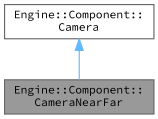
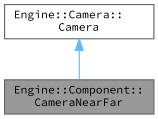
node "Engine::Component:: Camera": label "Engine::Component:: Camera" -> "Engine::Camera:: Camera"
